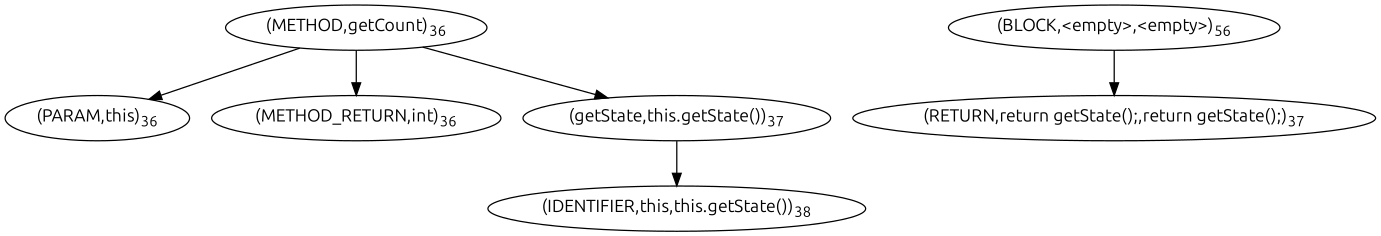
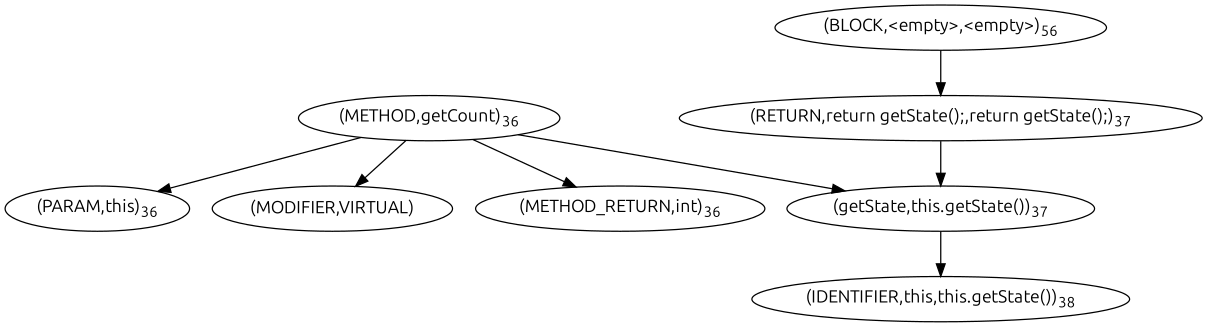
edge "(RETURN,return getState();,return getState();)" -> "(getState,this.getState())": added
node "(MODIFIER,VIRTUAL)": added
